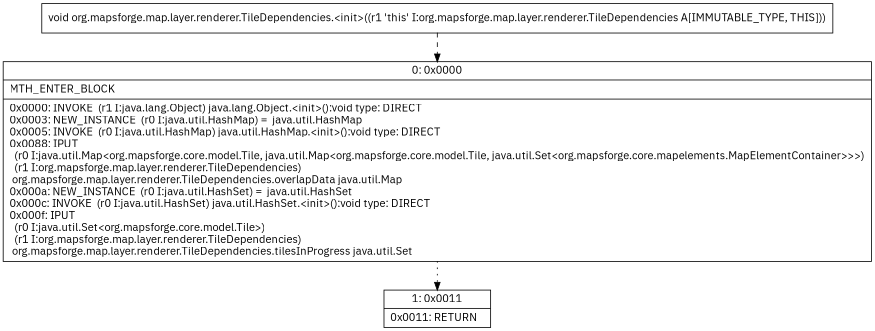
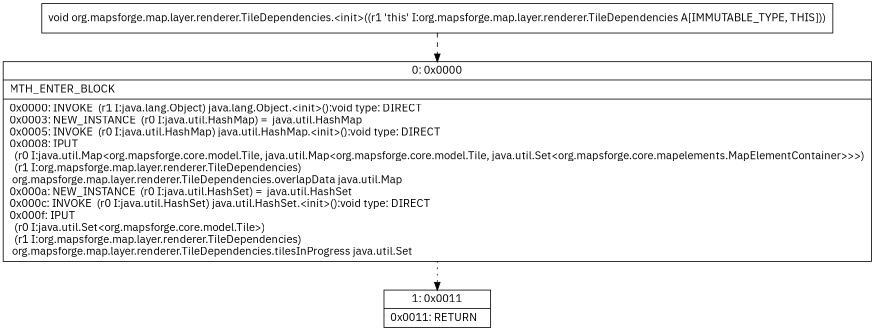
node "0: 0x0000": text "0x0088: IPUT" -> "0x0008: IPUT"
